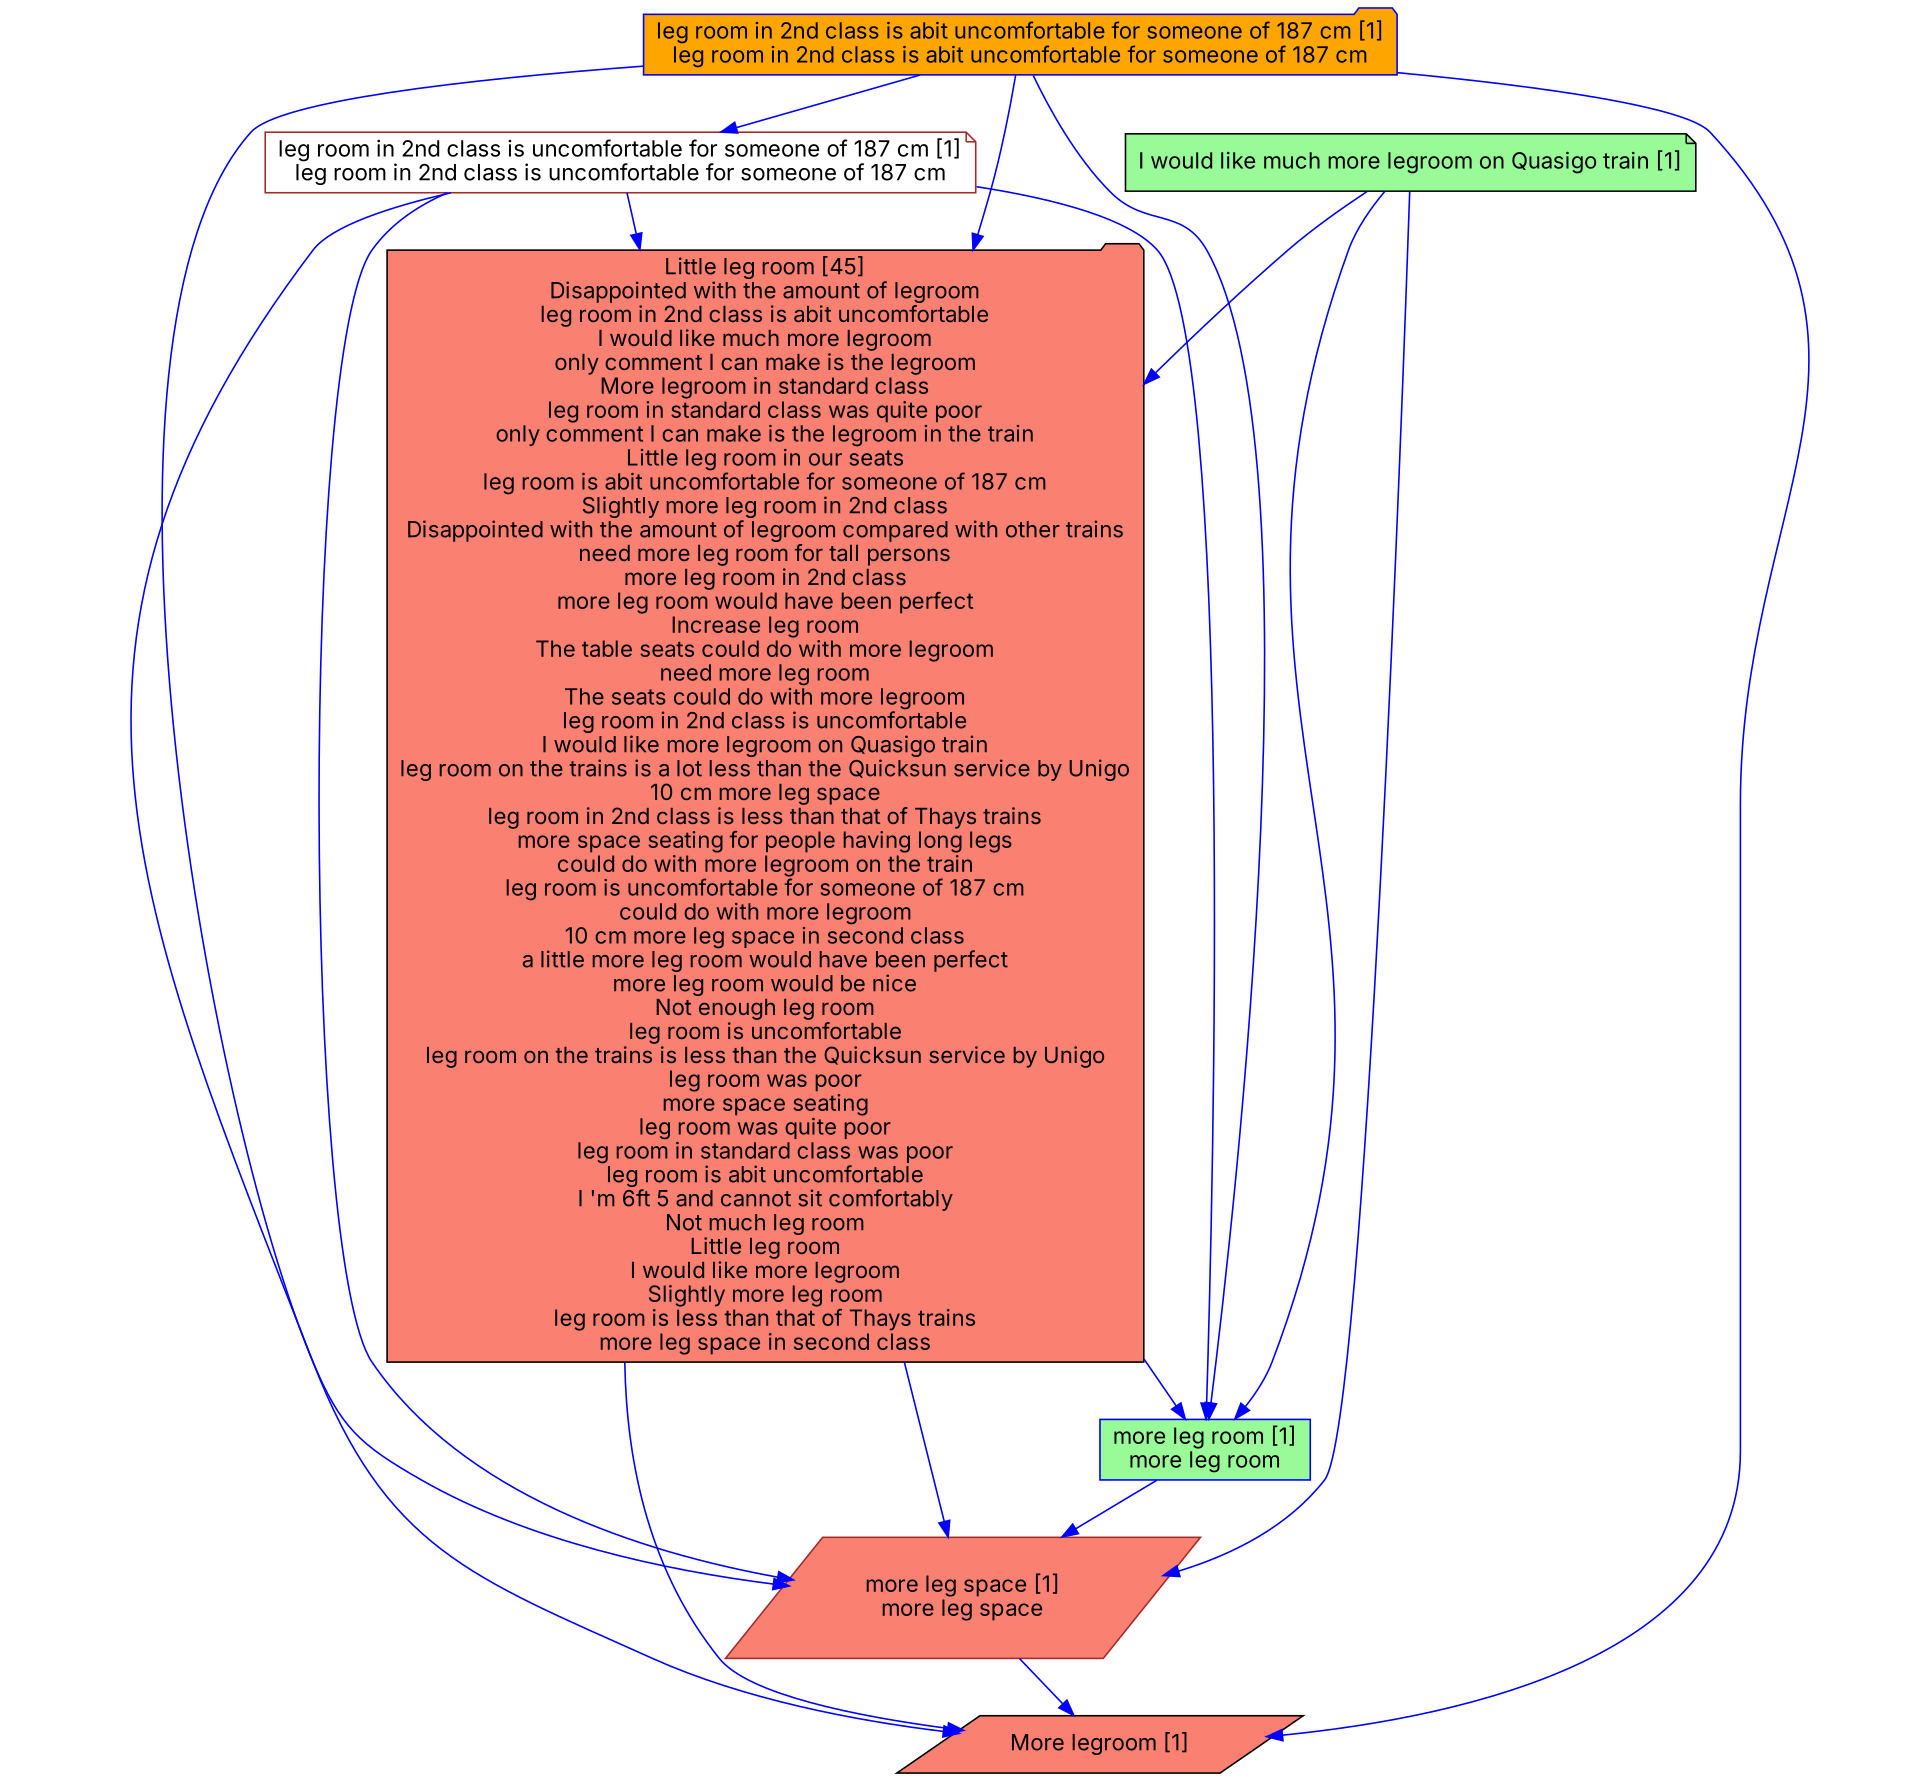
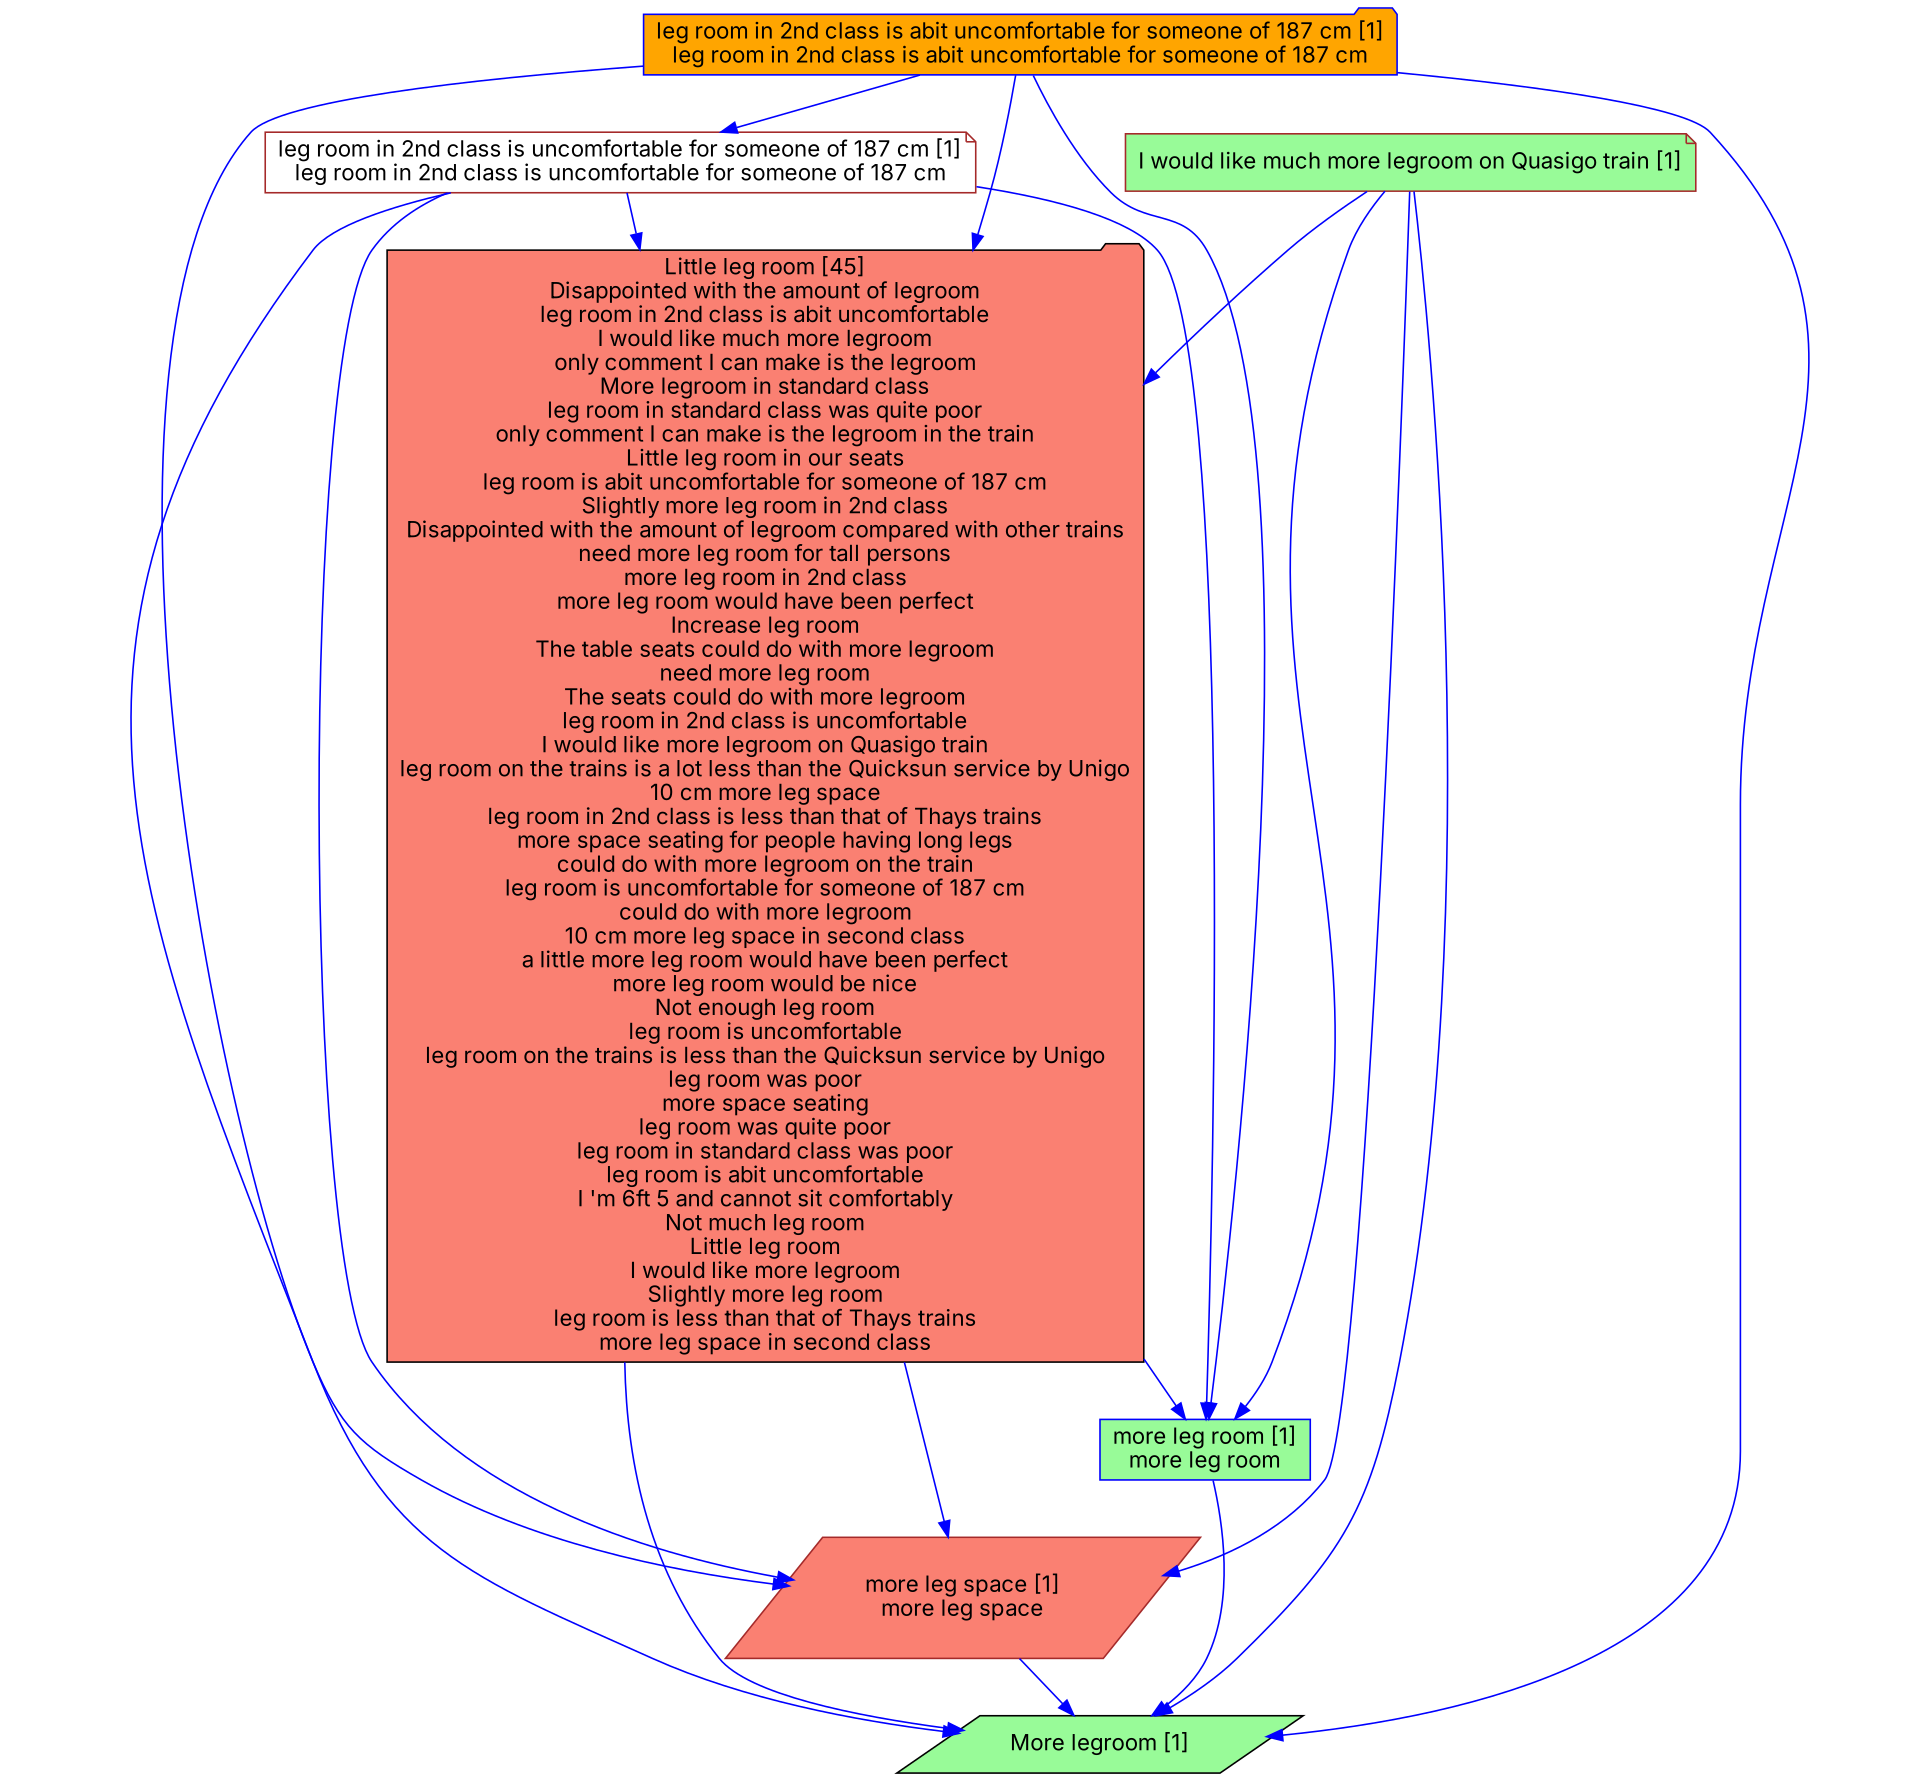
node "I would like much more legroom on Quasigo train [1]": color black -> brown
edge "I would like much more legroom on Quasigo train [1]" -> "More legroom [1]": added
edge "more leg room [1] more leg room" -> "more leg space [1] more leg space": now "more leg room [1] more leg room" -> "More legroom [1]"
node "More legroom [1]": fillcolor salmon -> palegreen
